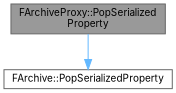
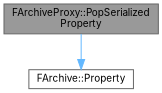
node "FArchive::PopSerializedProperty": label "FArchive::PopSerializedProperty" -> "FArchive::Property"
